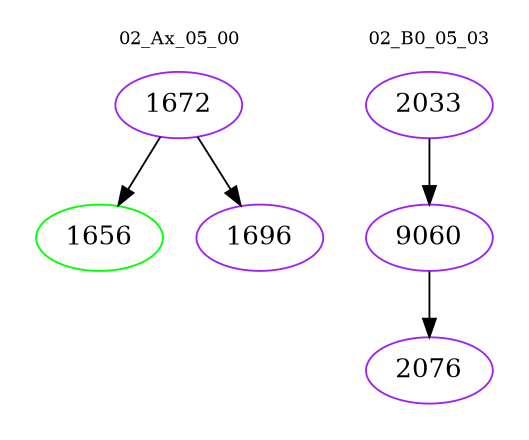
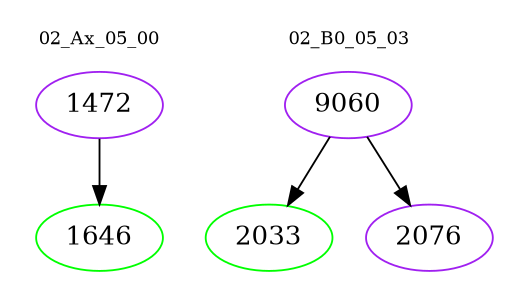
node "1672": label "1672" -> "1472"
node "2033": color purple -> green
edge "2033" -> "9060": reversed
node "1656": label "1656" -> "1646"
node "1696": removed
